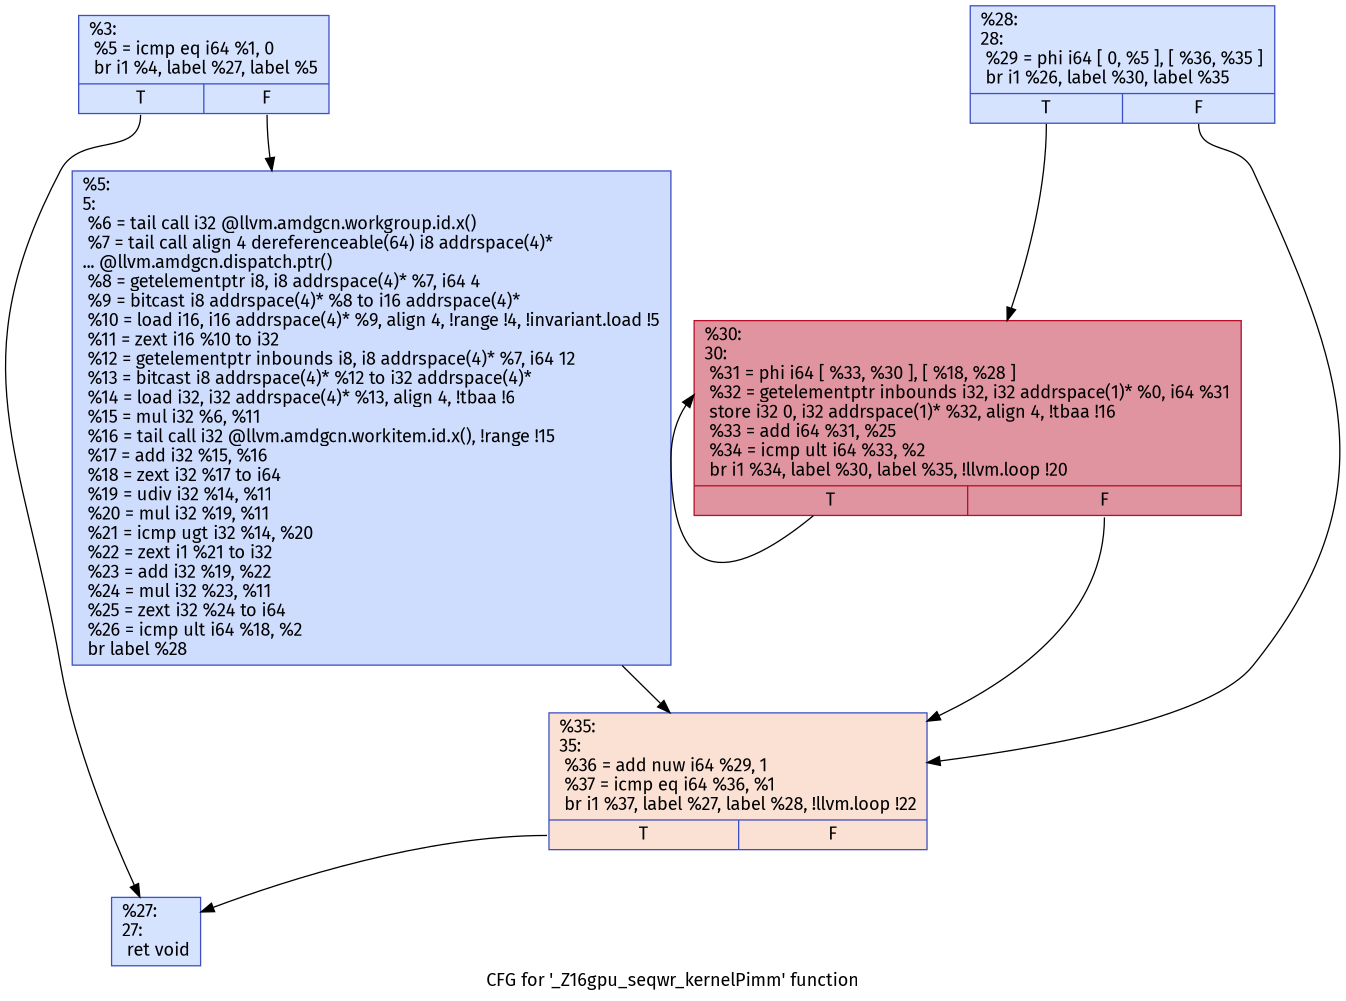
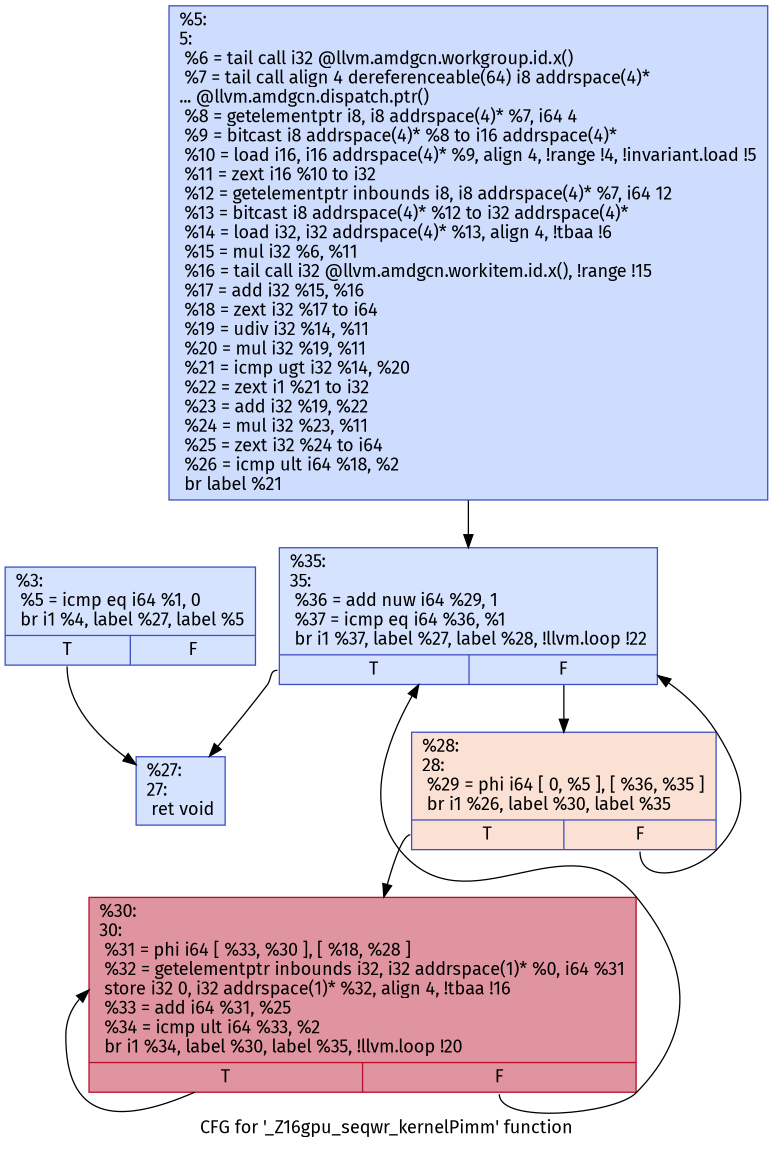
node "%28:": fillcolor #a1c0ff70 -> #f7b99e70
edge "%3:" -> "%5:": removed
node "%5:": text "br label %28" -> "br label %21"
edge "%35:" -> "%28:": added
node "%35:": fillcolor #f7b99e70 -> #a1c0ff70
